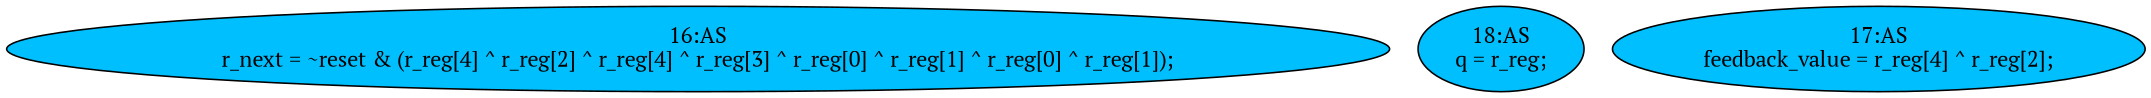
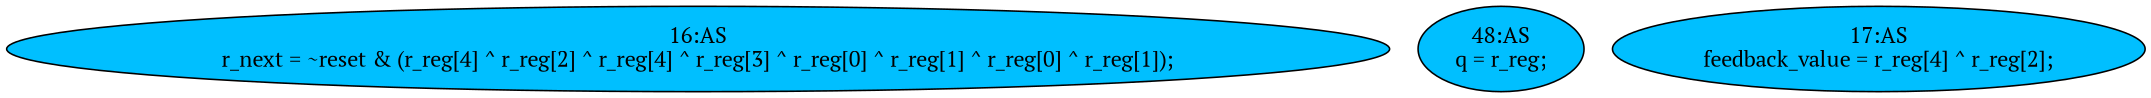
node "18:AS q = r_reg;": label "18:AS q = r_reg;" -> "48:AS q = r_reg;"
